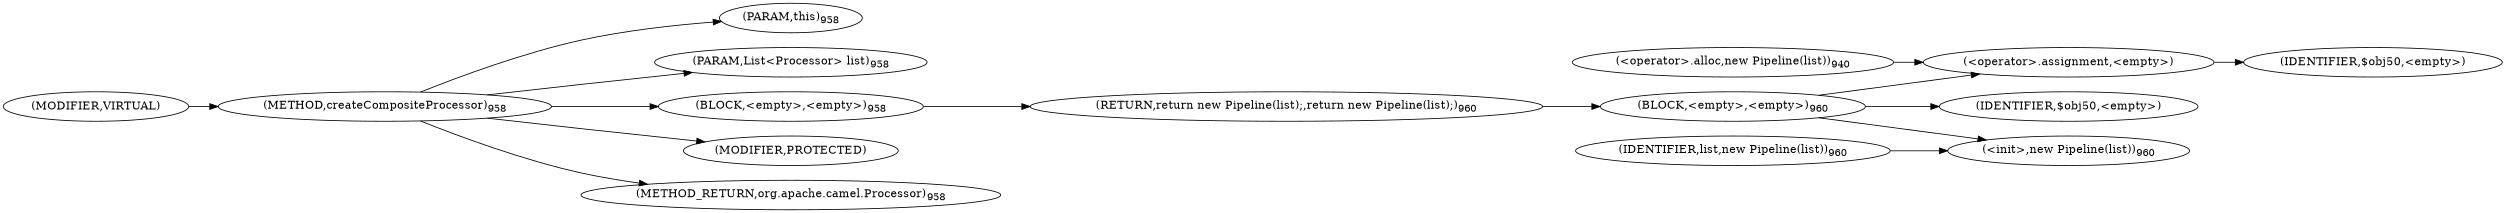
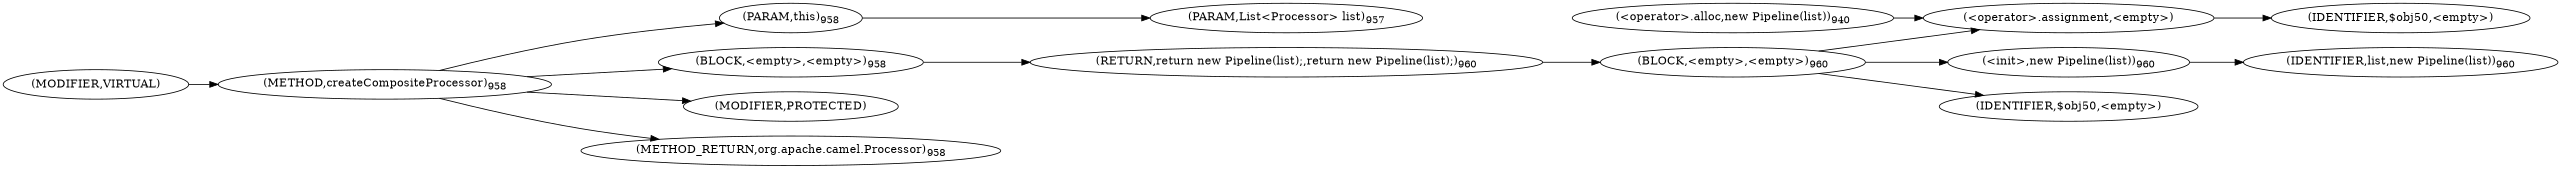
node "(PARAM,List<Processor> list)": text "958" -> "957"
edge "(METHOD,createCompositeProcessor)" -> "(PARAM,List<Processor> list)": now "(PARAM,this)" -> "(PARAM,List<Processor> list)"
edge "(IDENTIFIER,list,new Pipeline(list))" -> "(<init>,new Pipeline(list))": reversed
